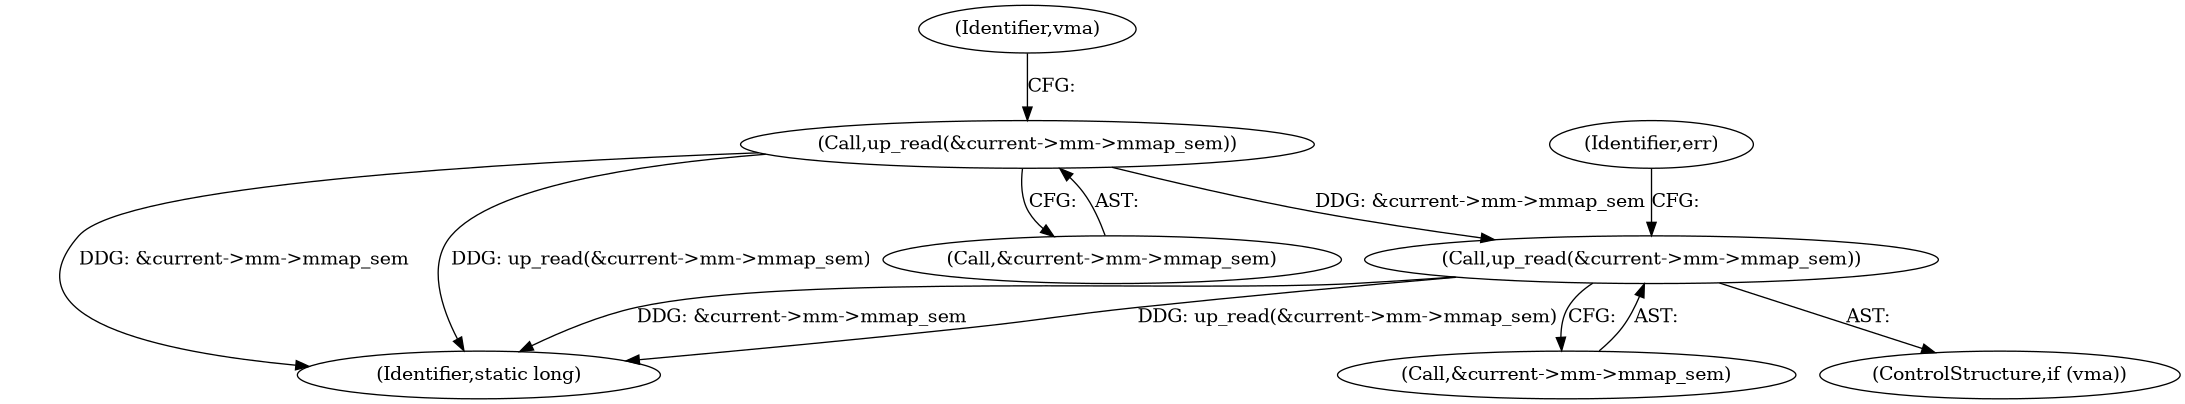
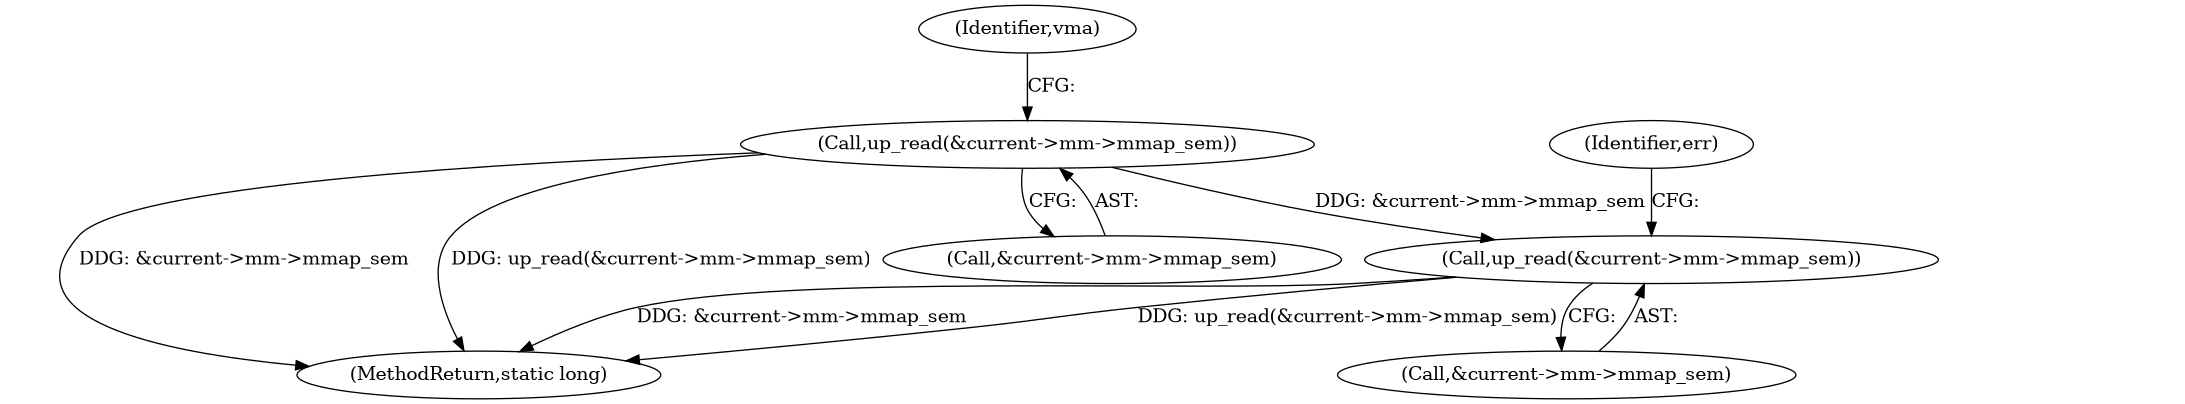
node "(Identifier,static long)": label "(Identifier,static long)" -> "(MethodReturn,static long)"
node "(ControlStructure,if (vma))": removed
